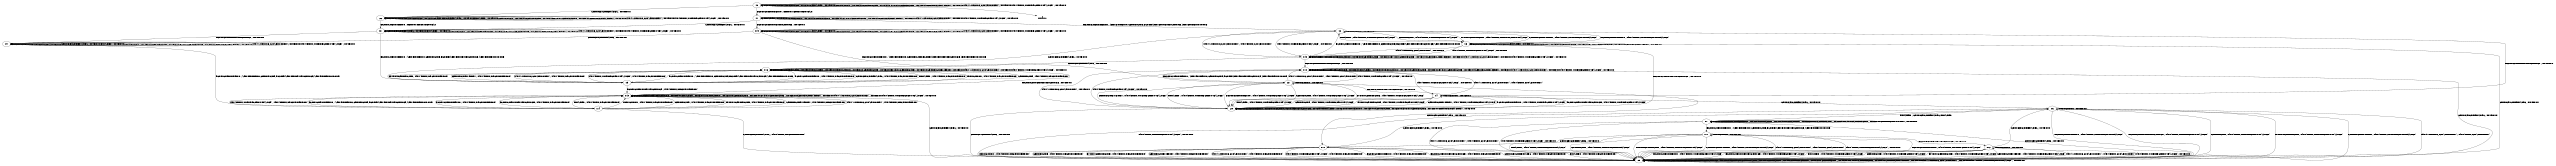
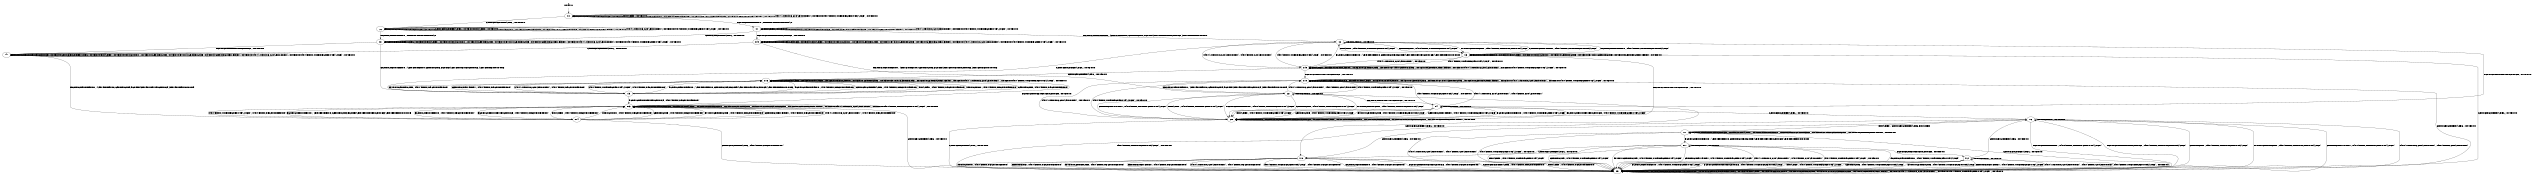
edge "s0" -> "__start0": reversed
